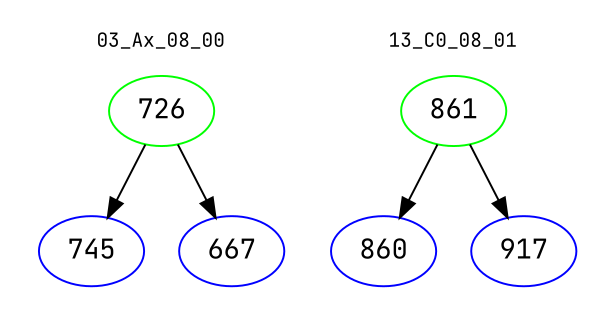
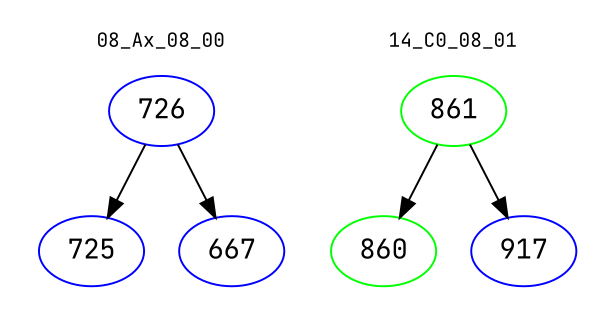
cluster "03_Ax_08_00": label "03_Ax_08_00" -> "08_Ax_08_00"
cluster "13_C0_08_01": label "13_C0_08_01" -> "14_C0_08_01"
node "726": color green -> blue
node "745": label "745" -> "725"
node "860": color blue -> green
